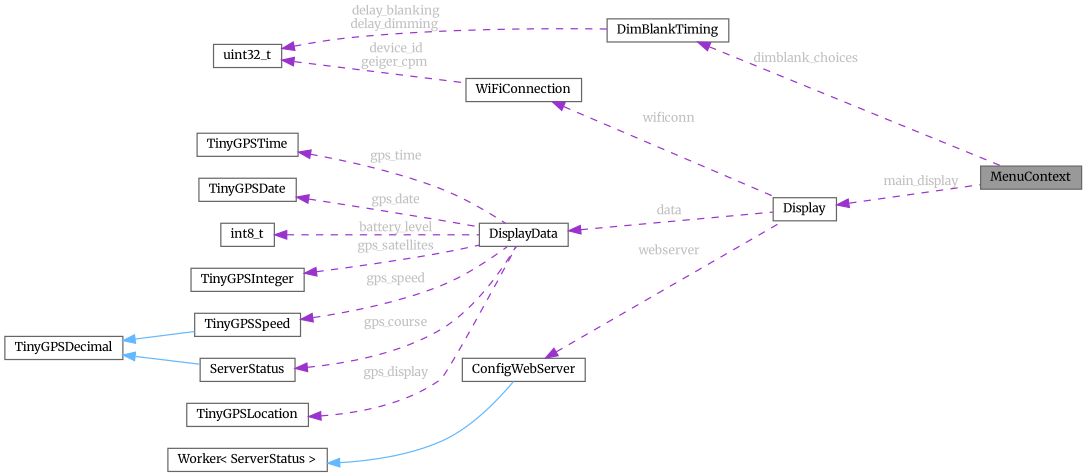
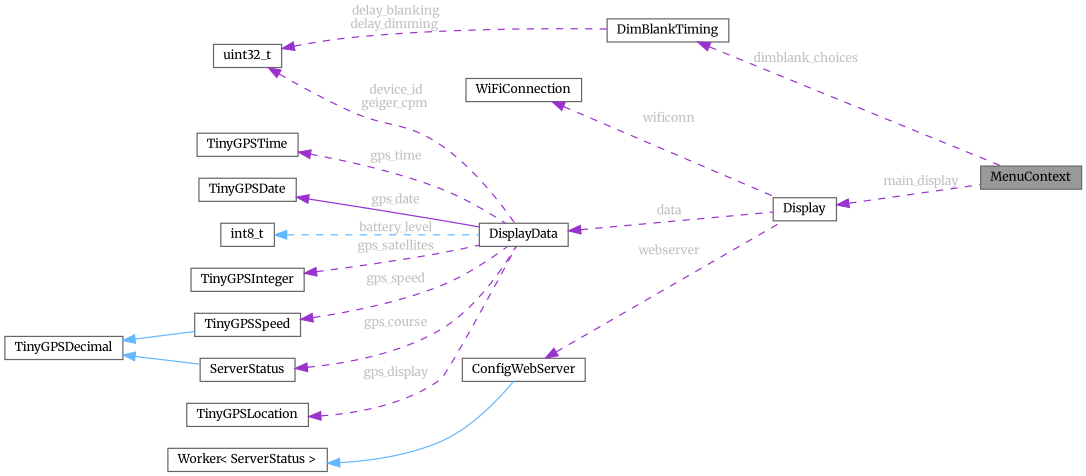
edge "WiFiConnection" -> "uint32_t": now "DisplayData" -> "uint32_t"
edge "DisplayData" -> "TinyGPSDate": style dashed -> solid
edge "DisplayData" -> "int8_t": color darkorchid3 -> steelblue1
